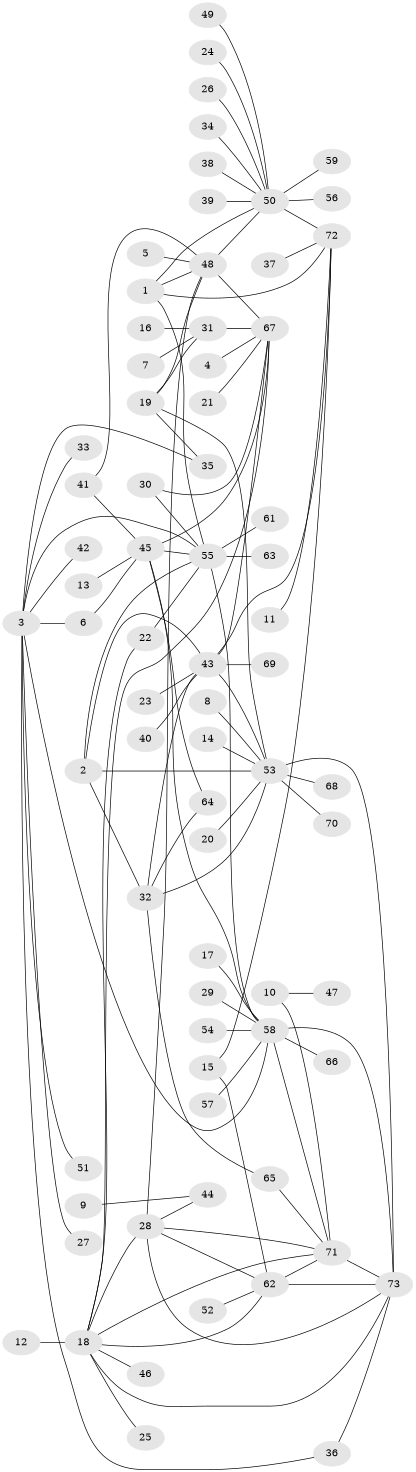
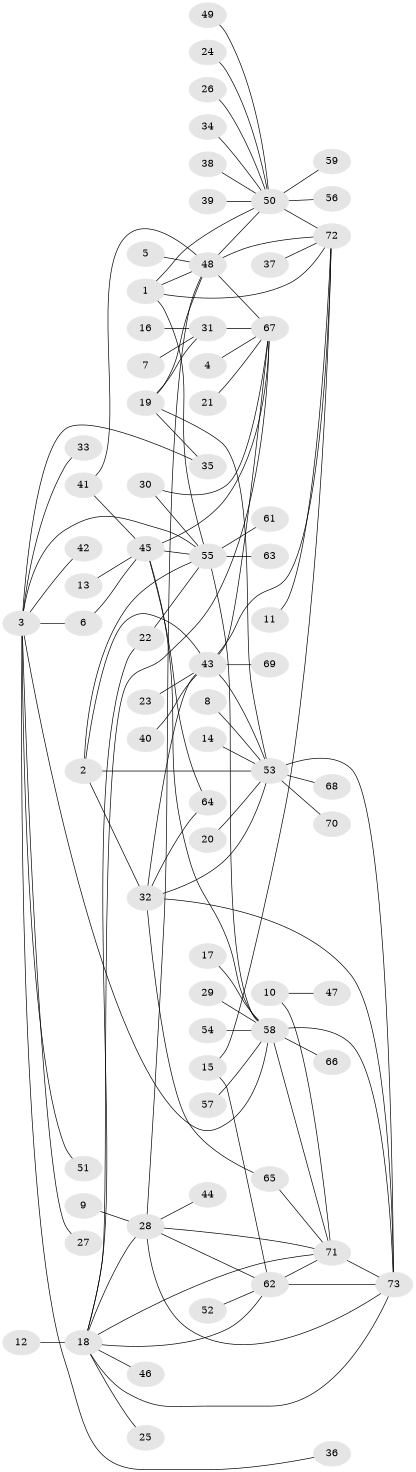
edge "72" -- "48": added
edge "44" -- "9": now "28" -- "9"
edge "73" -- "36": now "73" -- "32"
